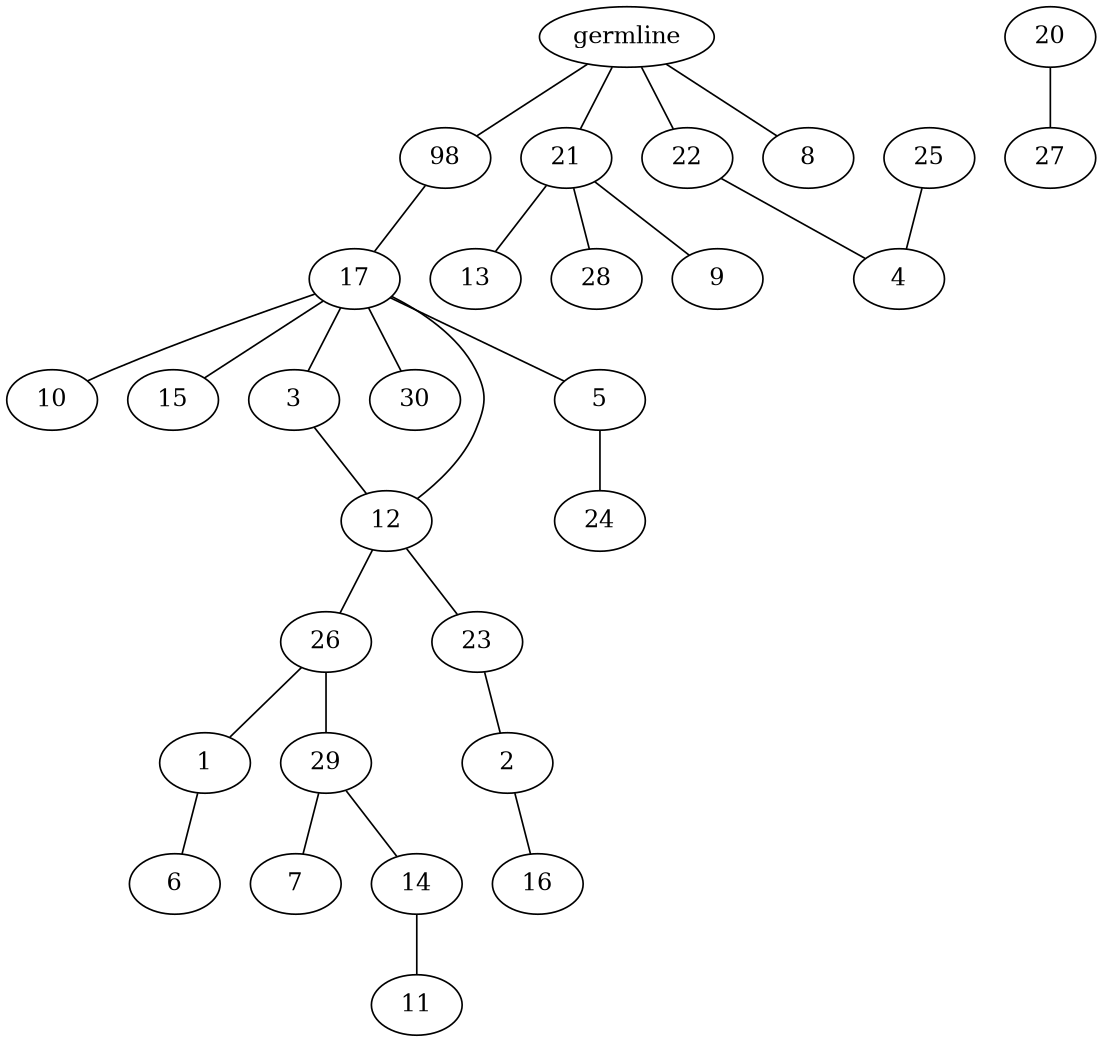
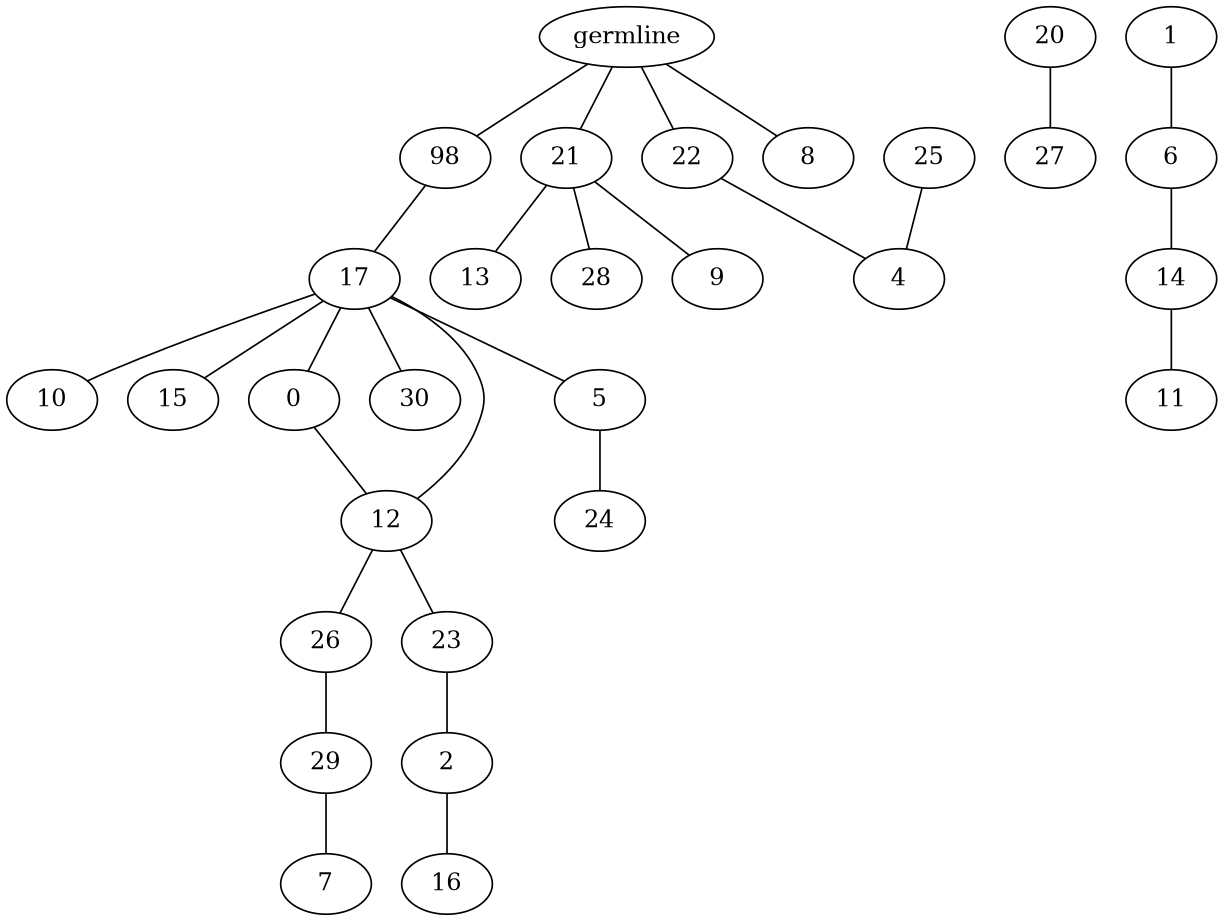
node "3": label "3" -> "0"
edge "26" -- "1": removed
edge "29" -- "14": now "6" -- "14"
